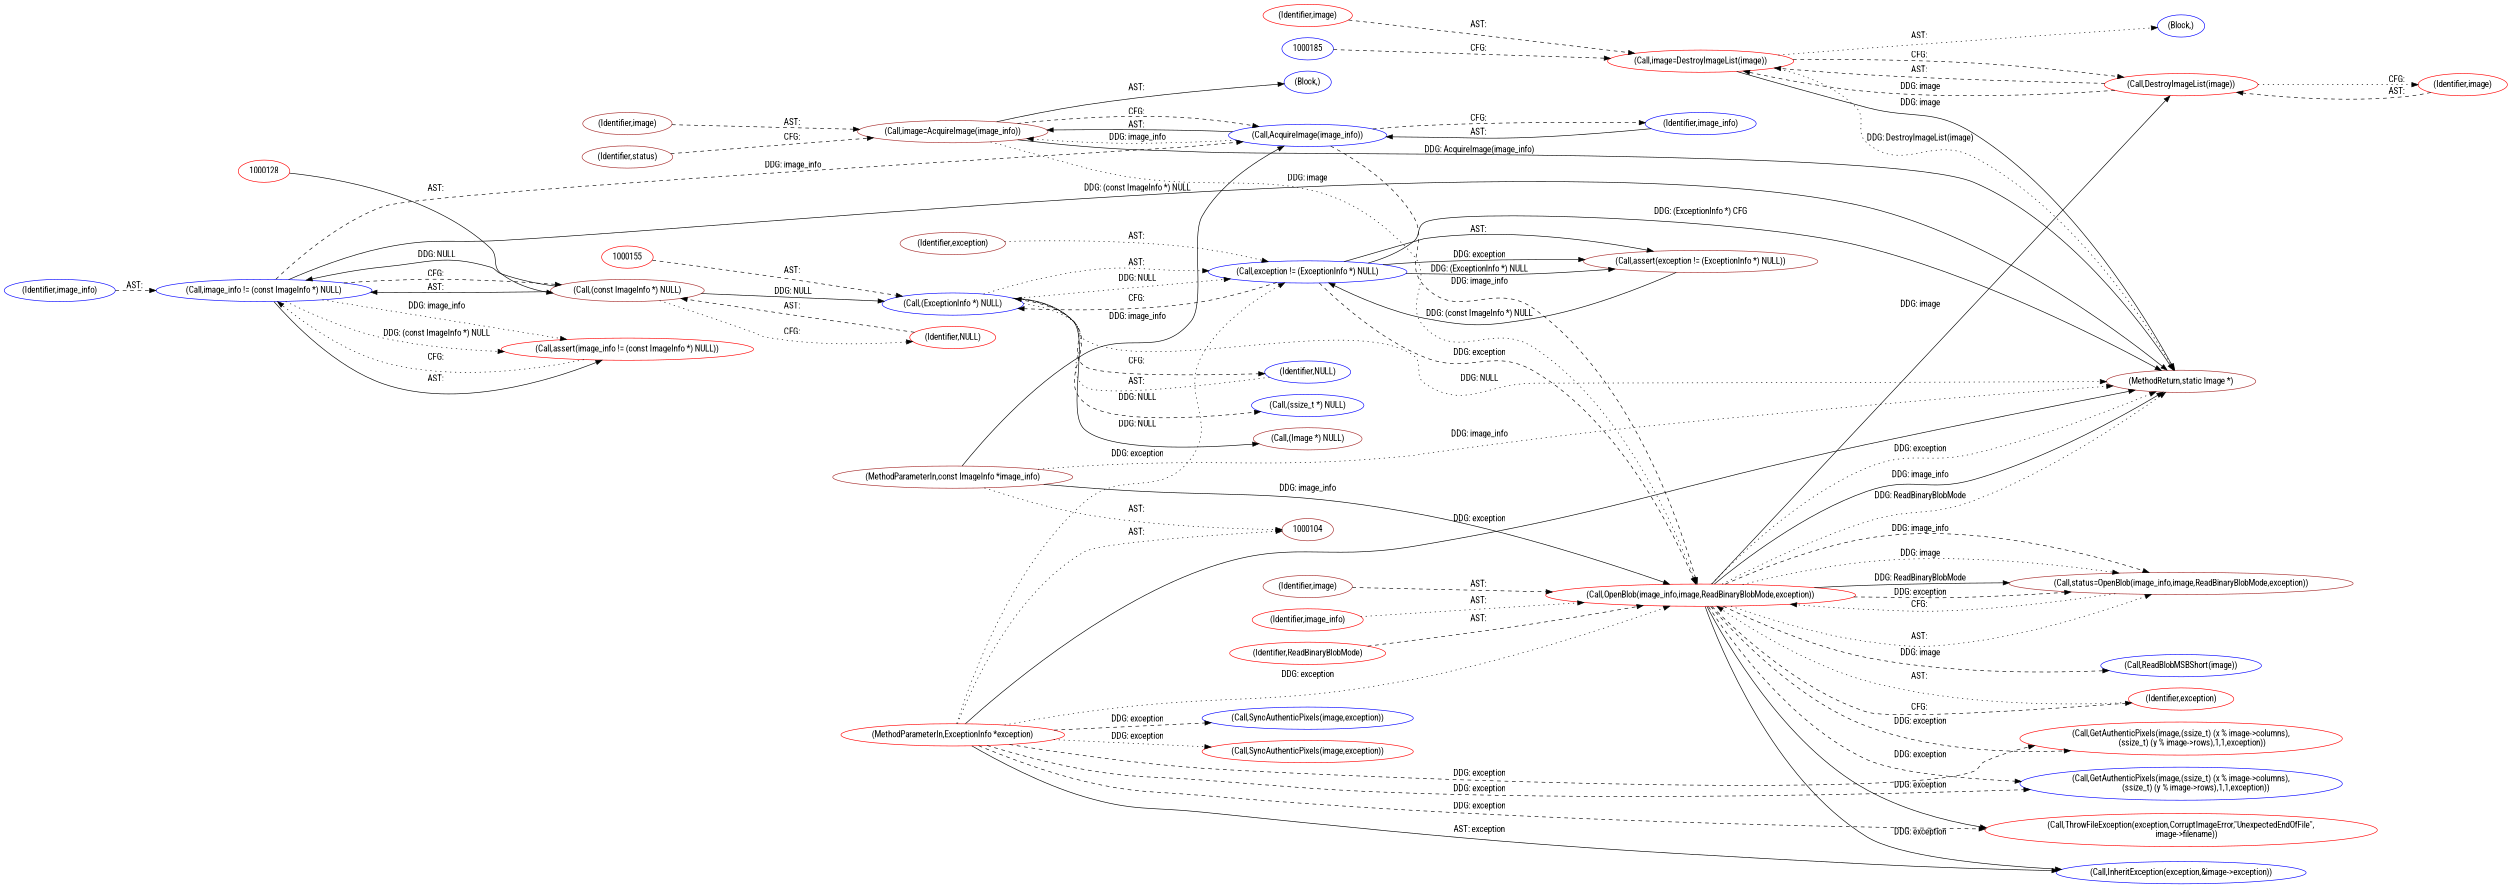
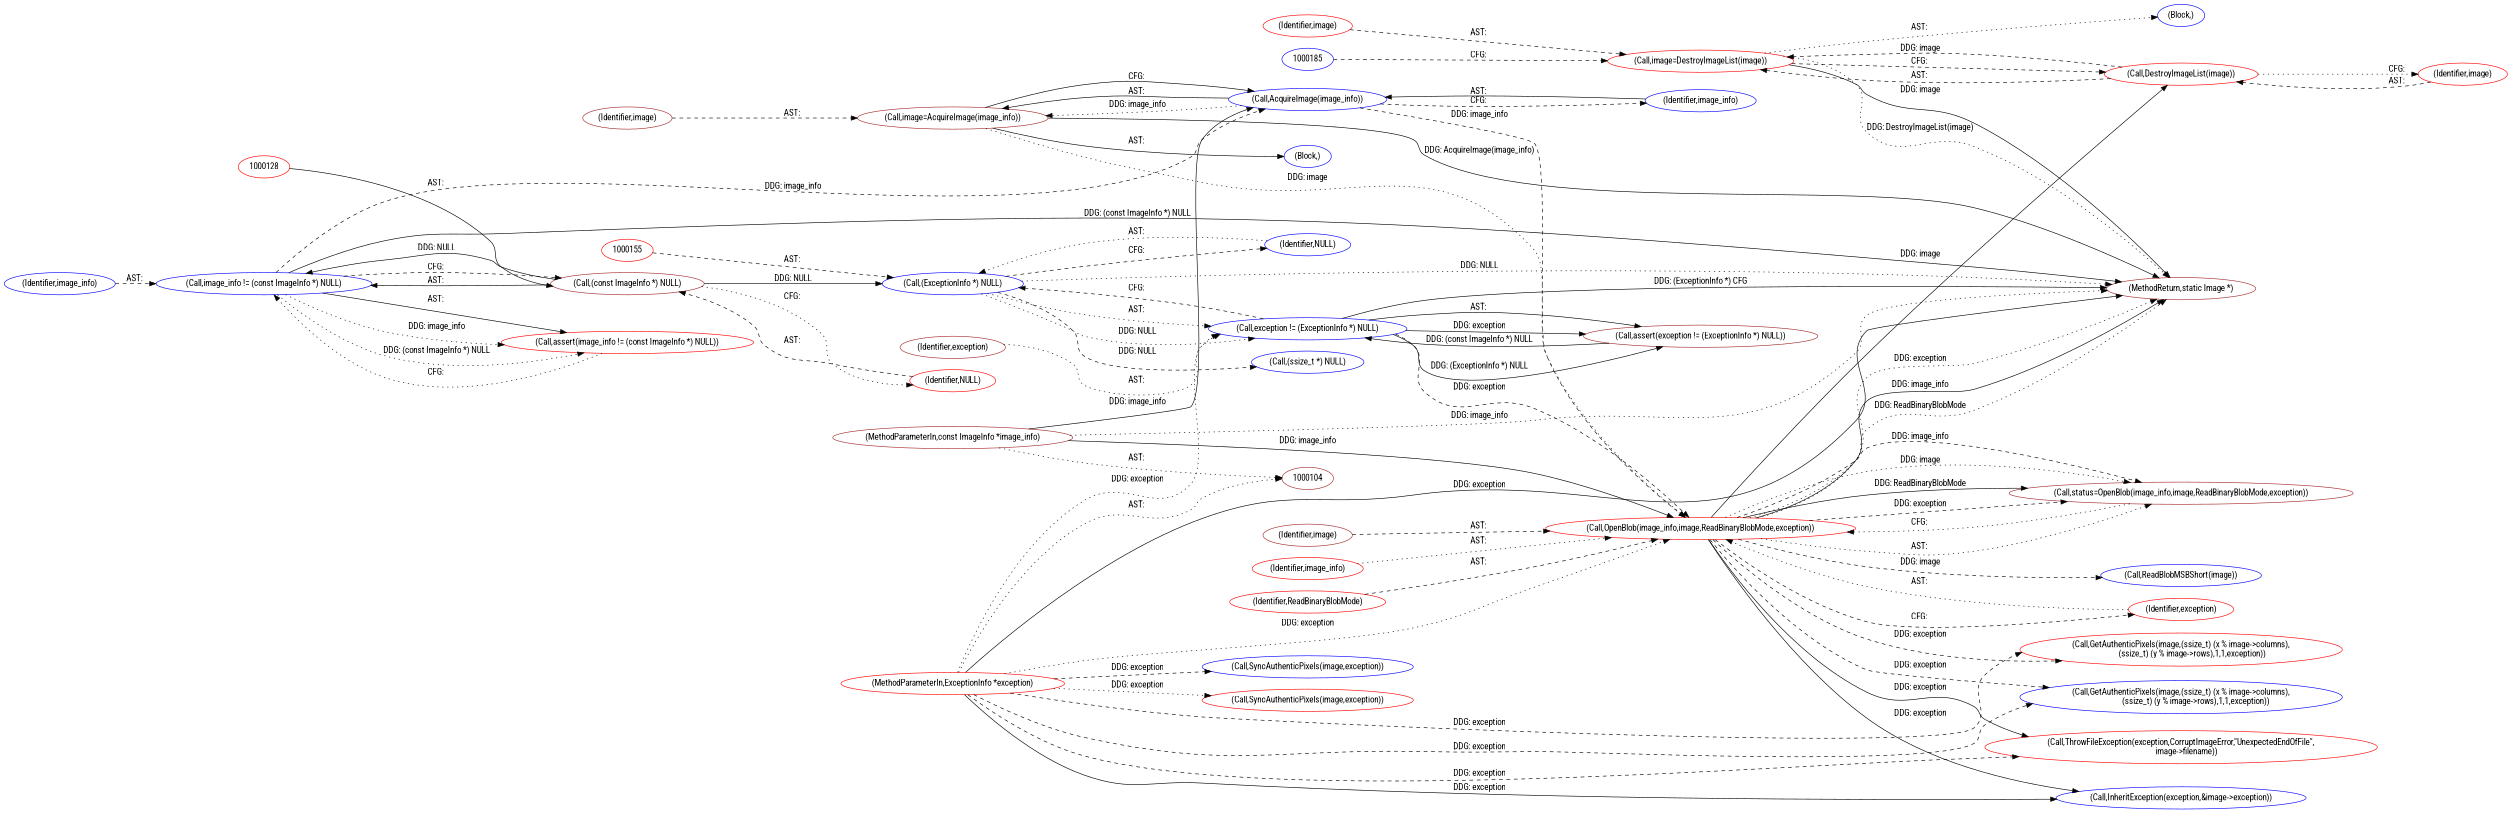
edge "(Call,image=AcquireImage(image_info))" -> "(Call,AcquireImage(image_info))": style dashed -> solid
node "(Identifier,status)": removed
node "(Call,(Image *) NULL)": removed
edge "(MethodParameterIn,ExceptionInfo *exception)" -> "(Call,InheritException(exception,&image->exception))": label "AST: exception" -> "DDG: exception"
